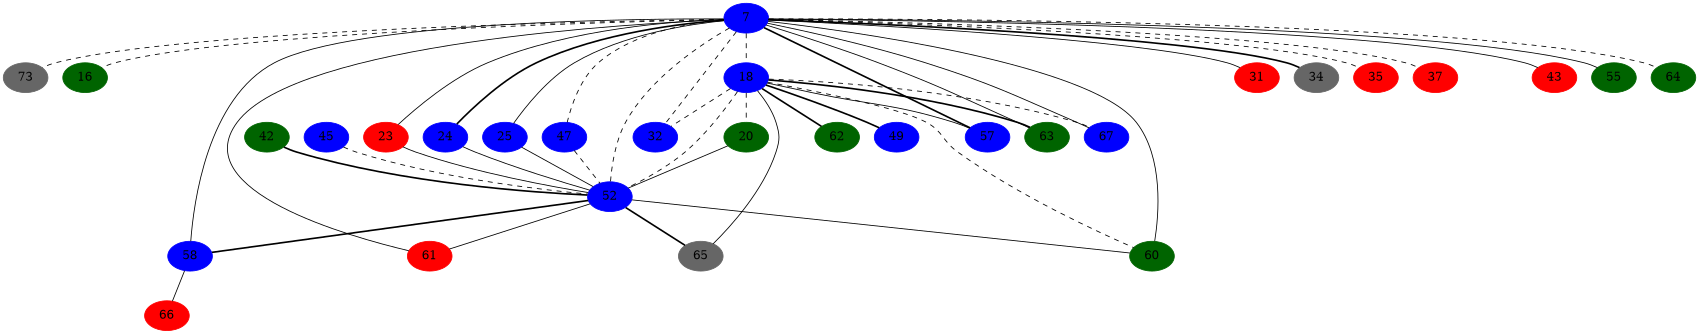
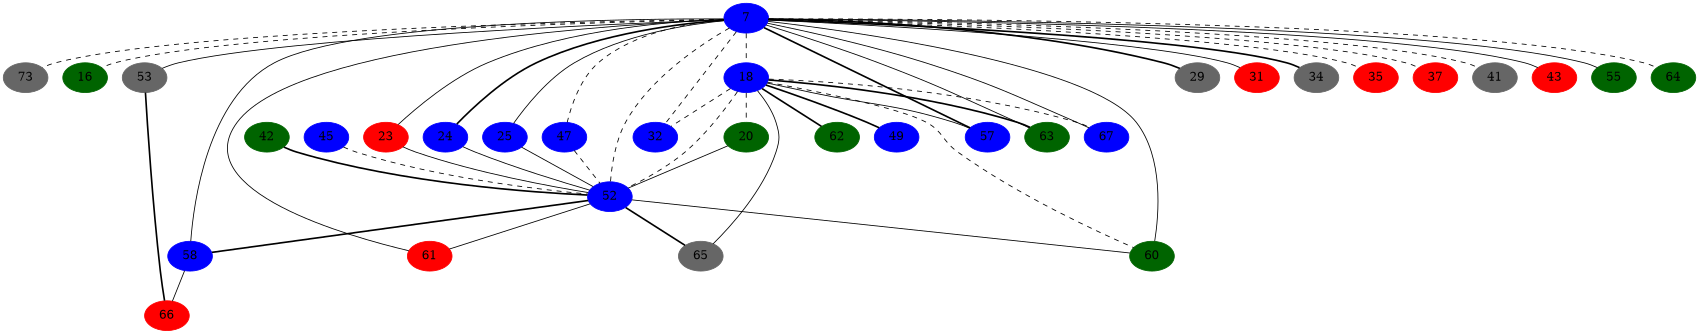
node "53": added
node "29": added
node "41": added
